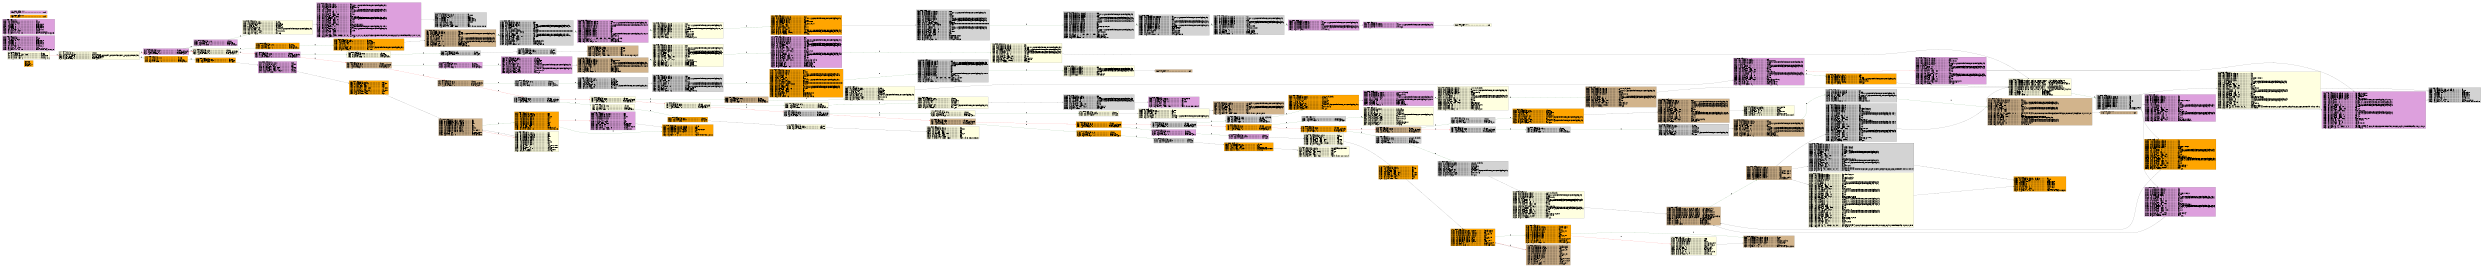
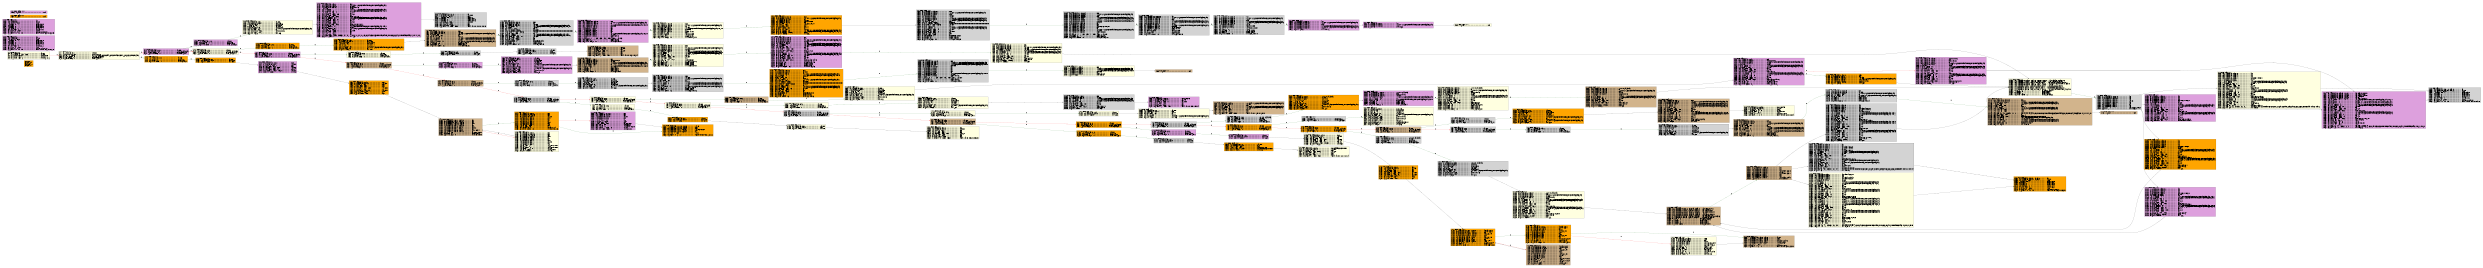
node "_dispatch": text "Hash: 0x0" -> "Storage: 0x0"
